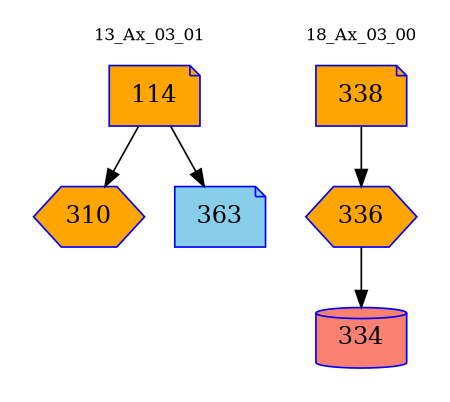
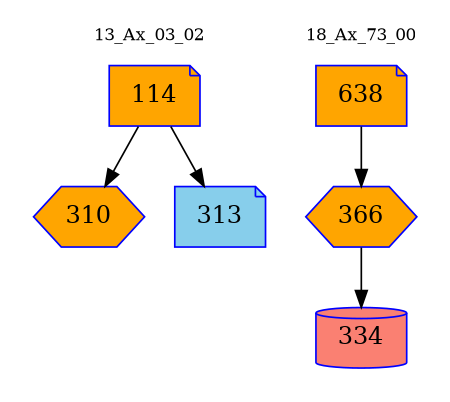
cluster "13_Ax_03_01": label "13_Ax_03_01" -> "13_Ax_03_02"
cluster "18_Ax_03_00": label "18_Ax_03_00" -> "18_Ax_73_00"
node "338": label "338" -> "638"
node "363": label "363" -> "313"
node "336": label "336" -> "366"
